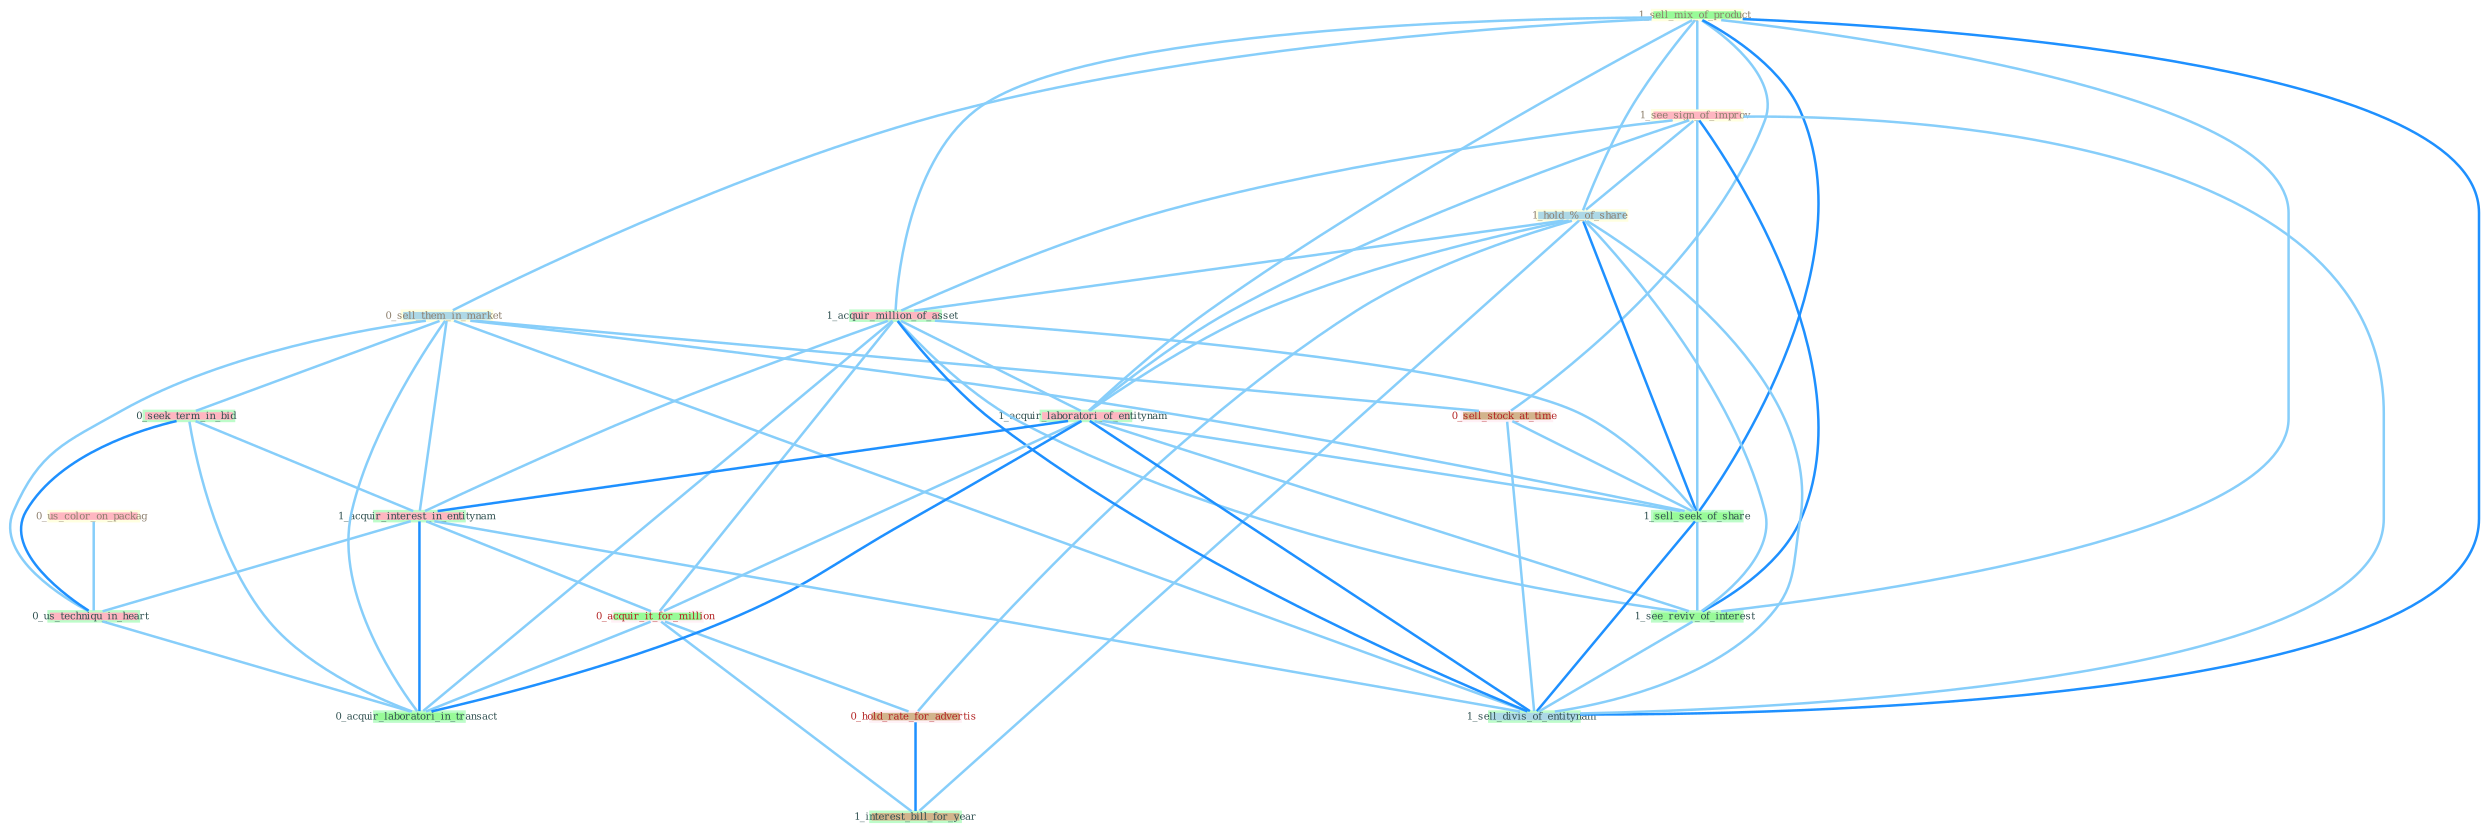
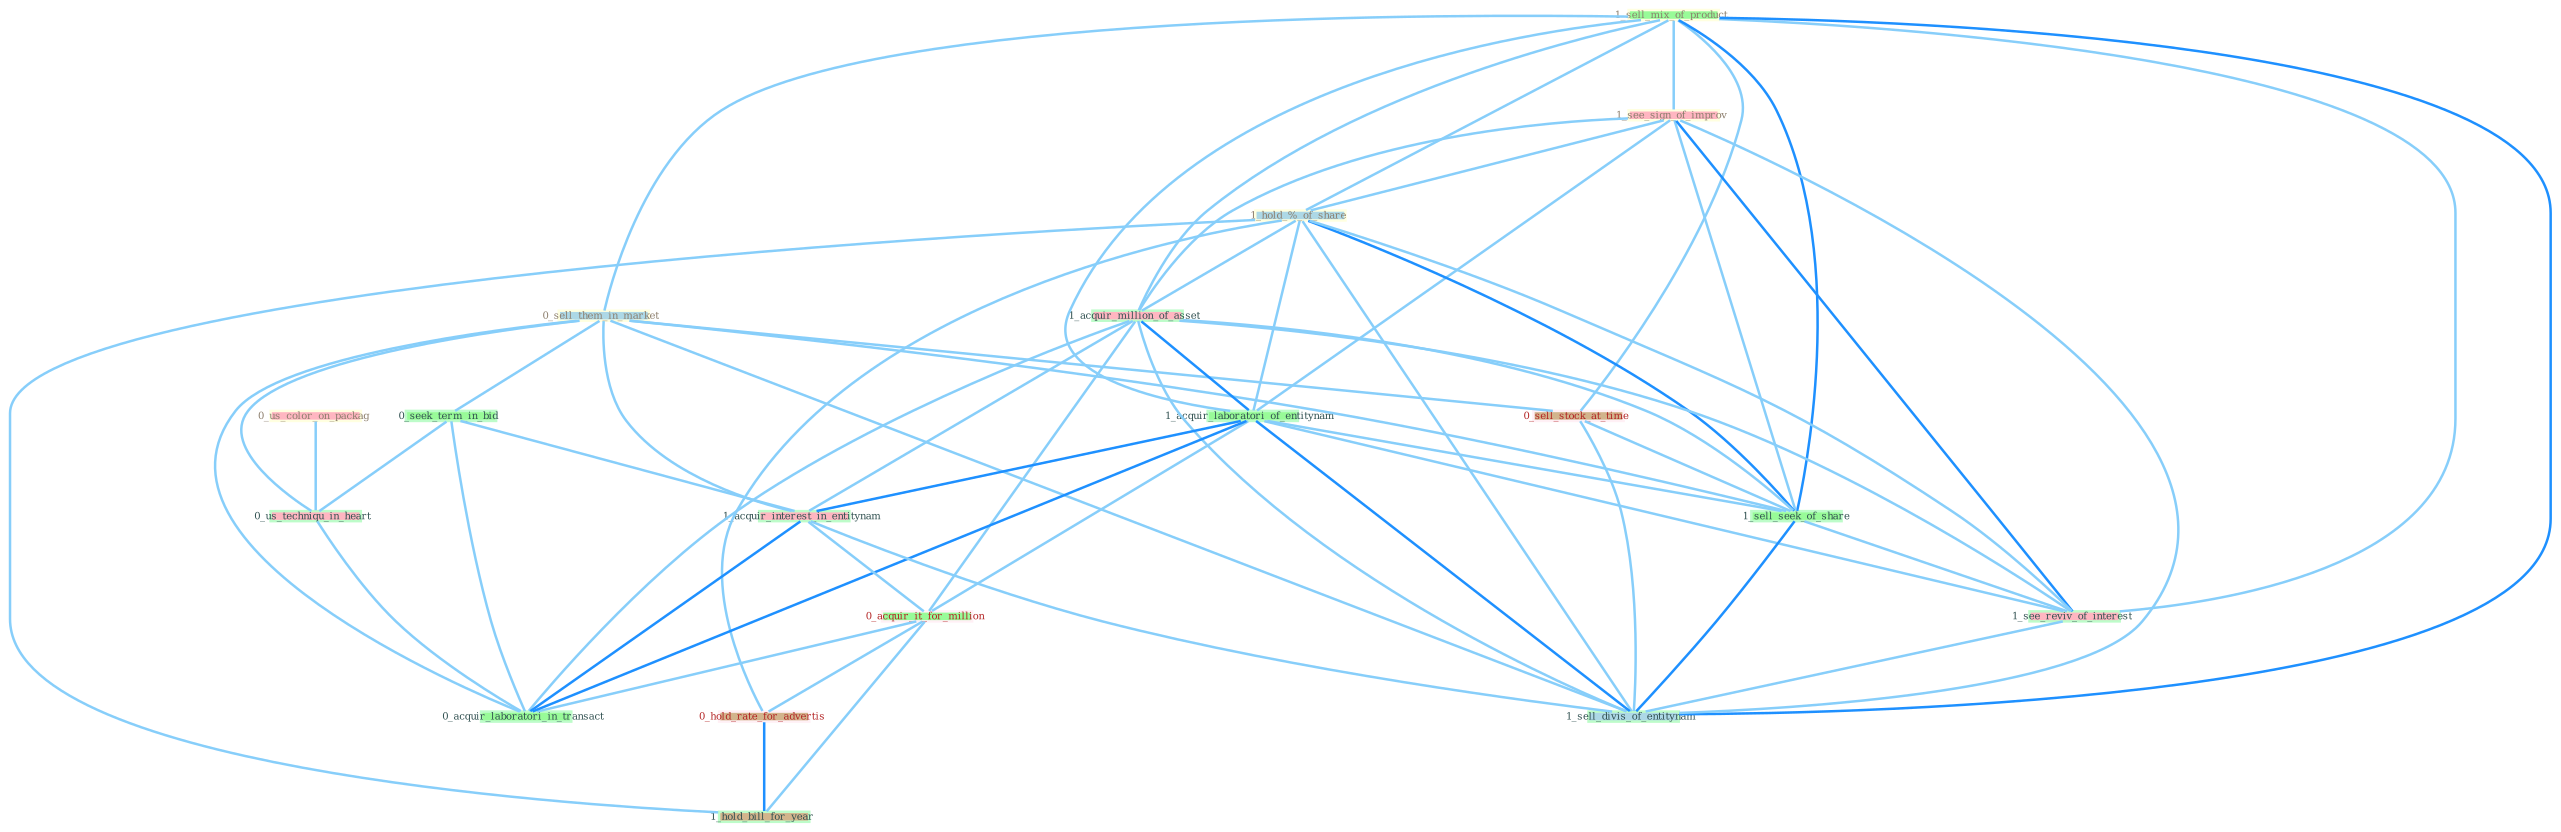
edge "1_acquir_million_of_asset" -- "1_acquir_laboratori_of_entitynam": color #87cefa -> #1e90ff
node "0_seek_term_in_bid": fillcolor lightpink -> palegreen
node "1_acquir_laboratori_of_entitynam": fillcolor lightpink -> palegreen
edge "0_seek_term_in_bid" -- "0_us_techniqu_in_heart": color #1e90ff -> #87cefa
edge "1_acquir_million_of_asset" -- "1_sell_divis_of_entitynam": color #1e90ff -> #87cefa
edge "1_acquir_interest_in_entitynam" -- "0_us_techniqu_in_heart": removed
node "1_see_reviv_of_interest": fillcolor palegreen -> lightpink
node "1_interest_bill_for_year": label "1_interest_bill_for_year" -> "1_hold_bill_for_year"
